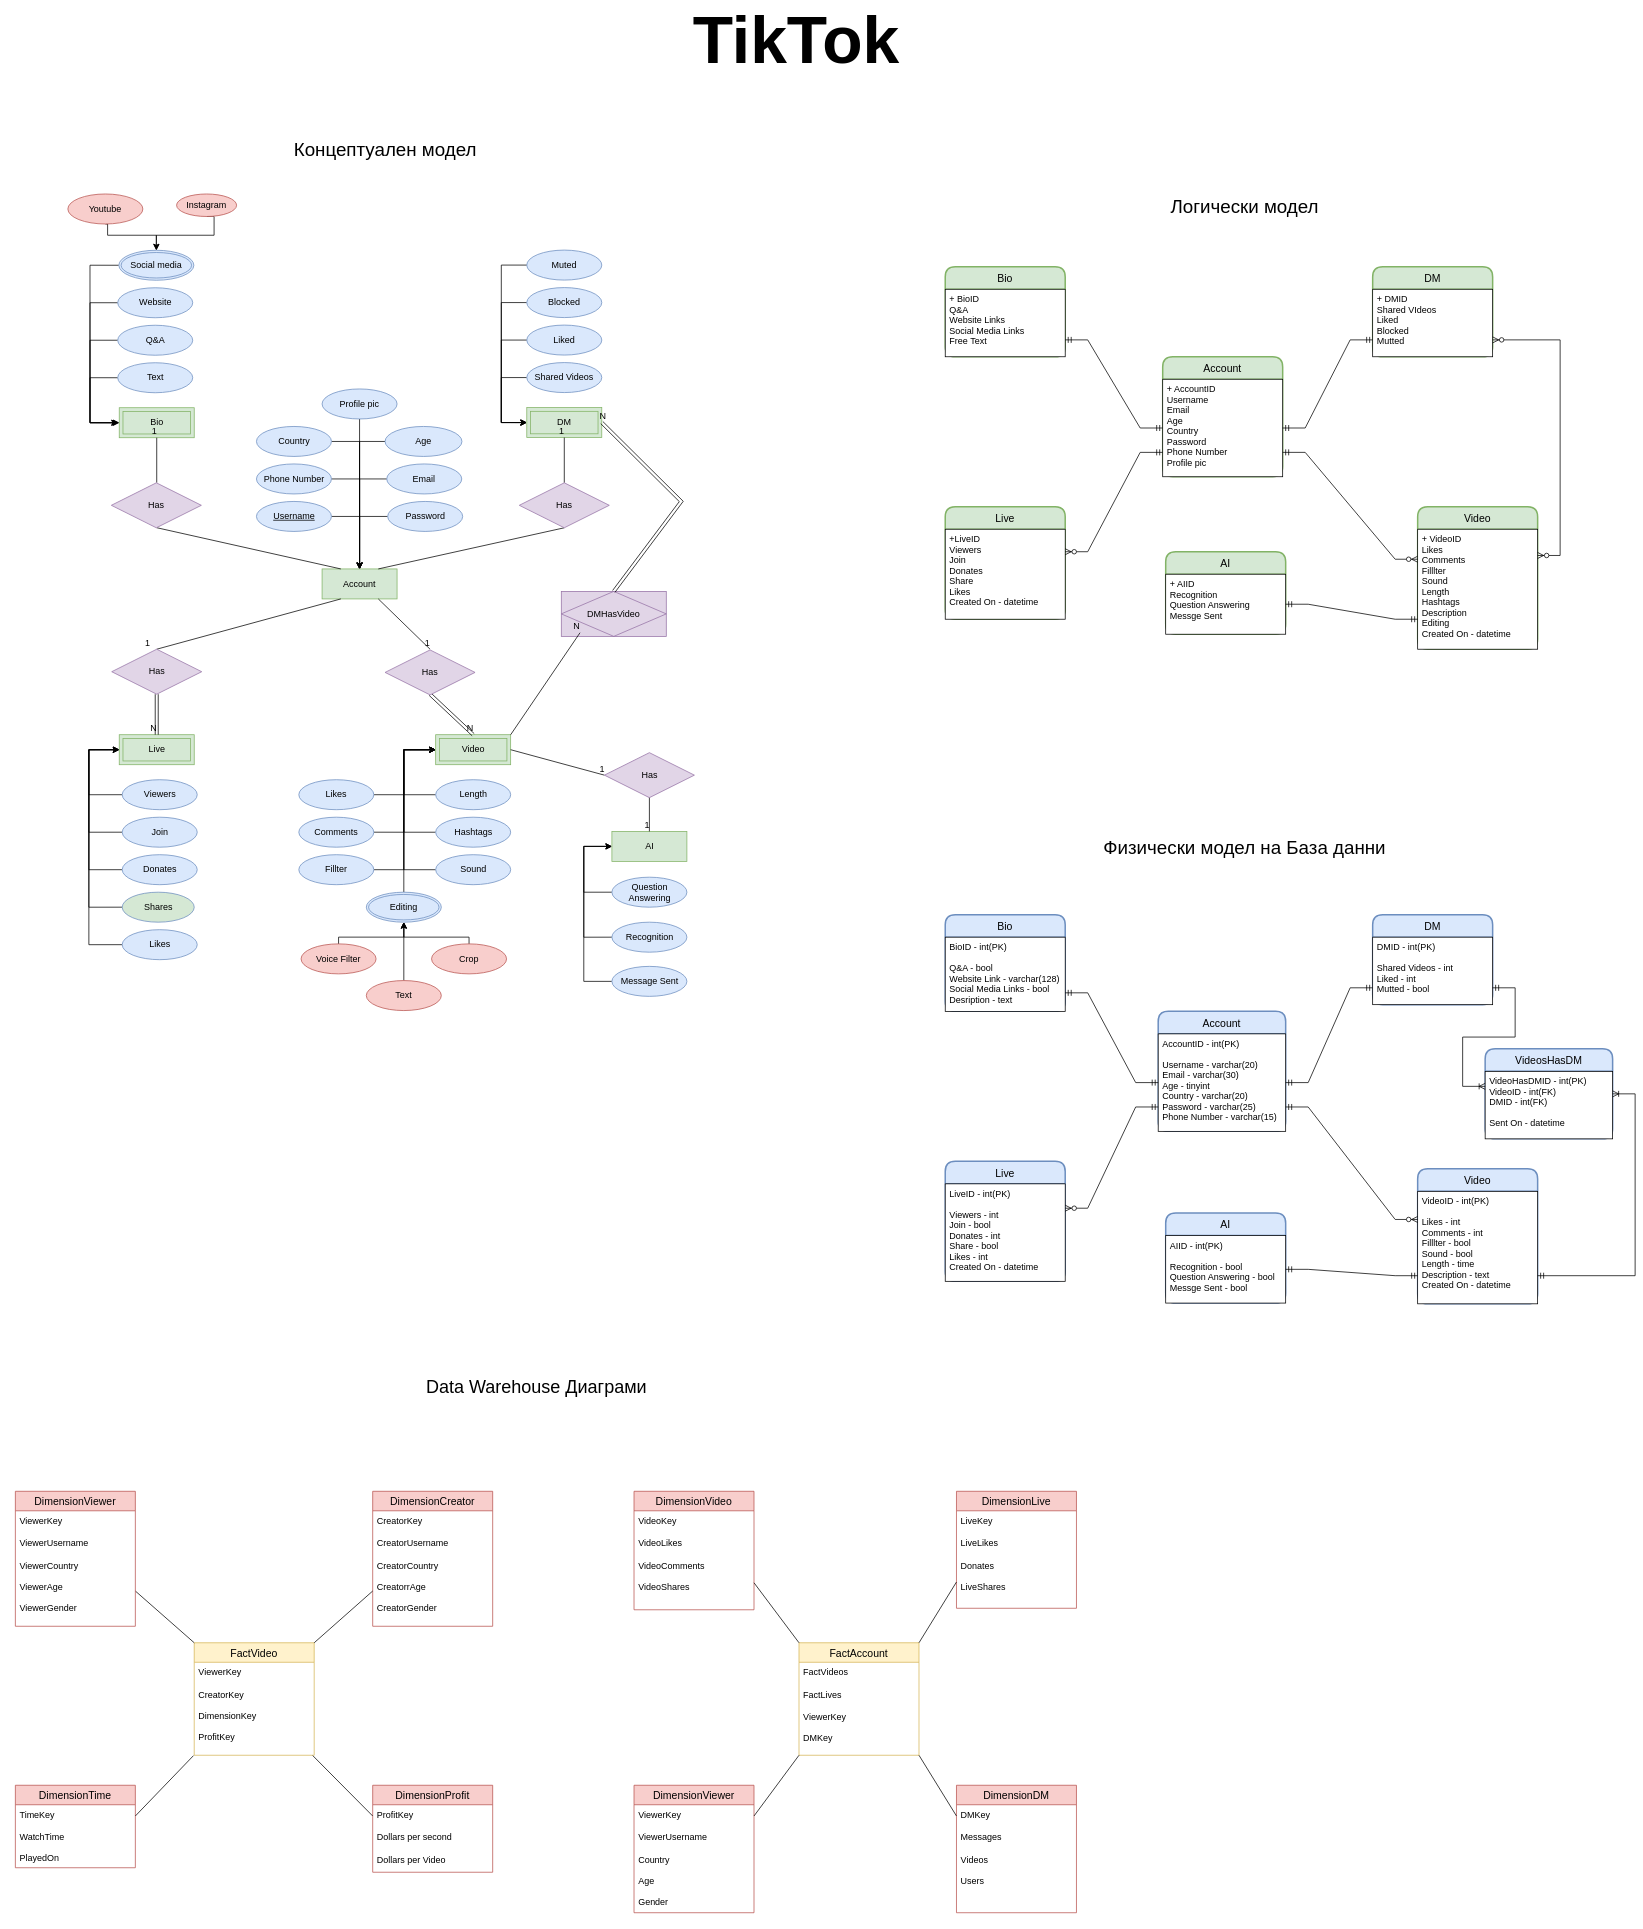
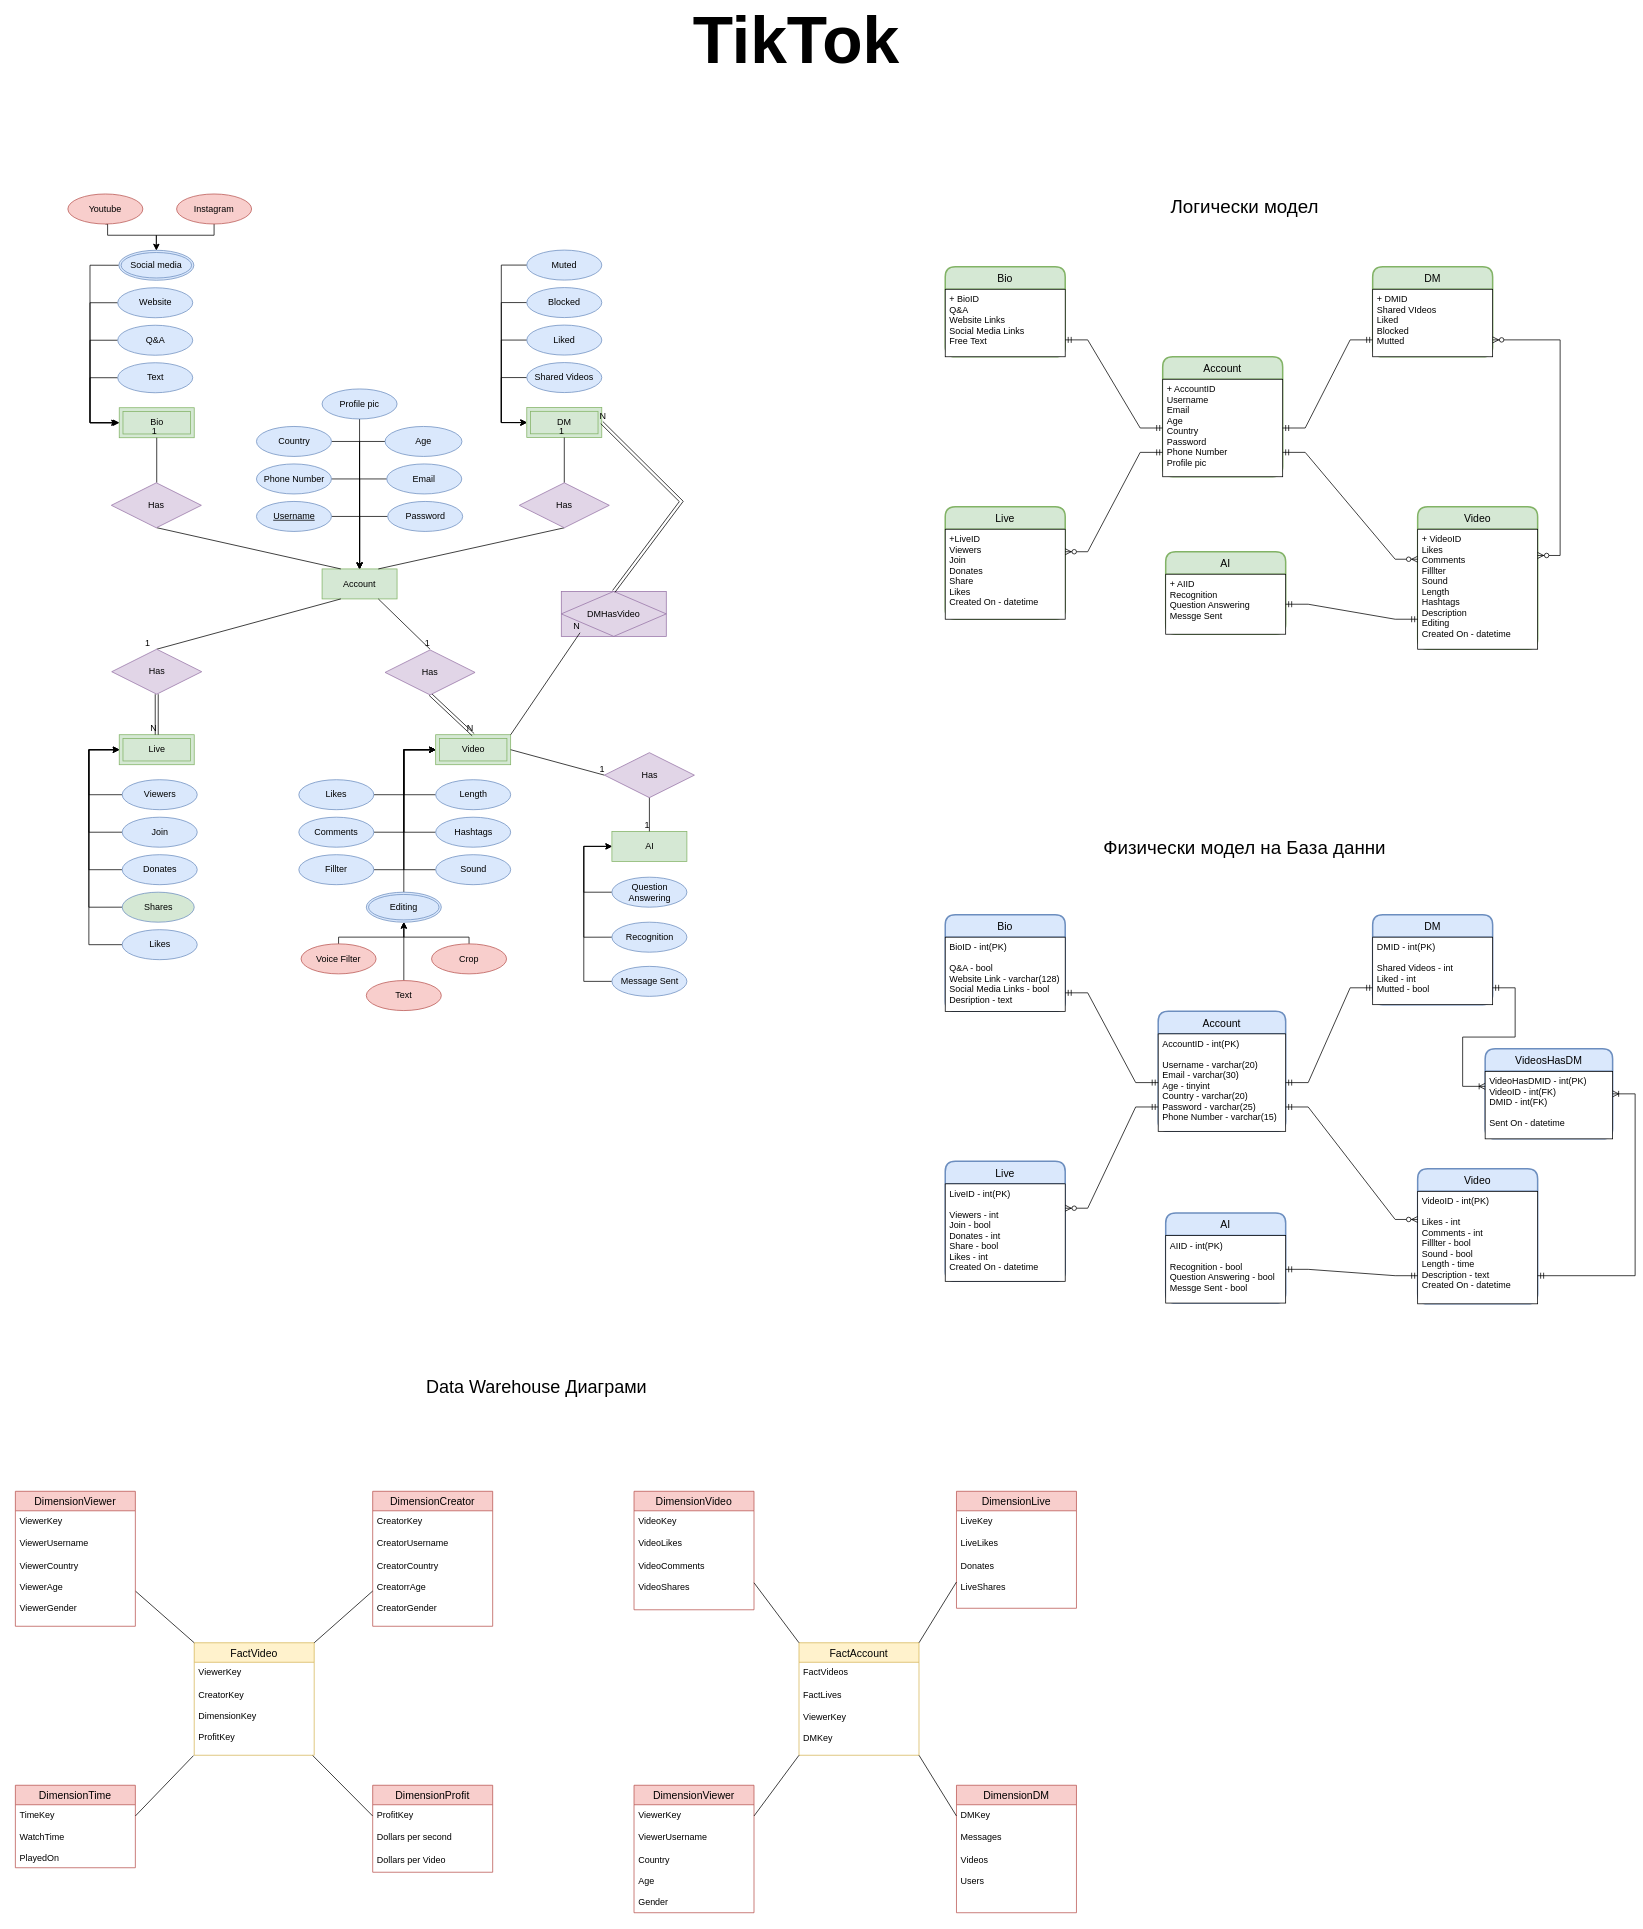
node "Концептуален модел": removed
node "Instagram": size 60x23 -> 75x30
